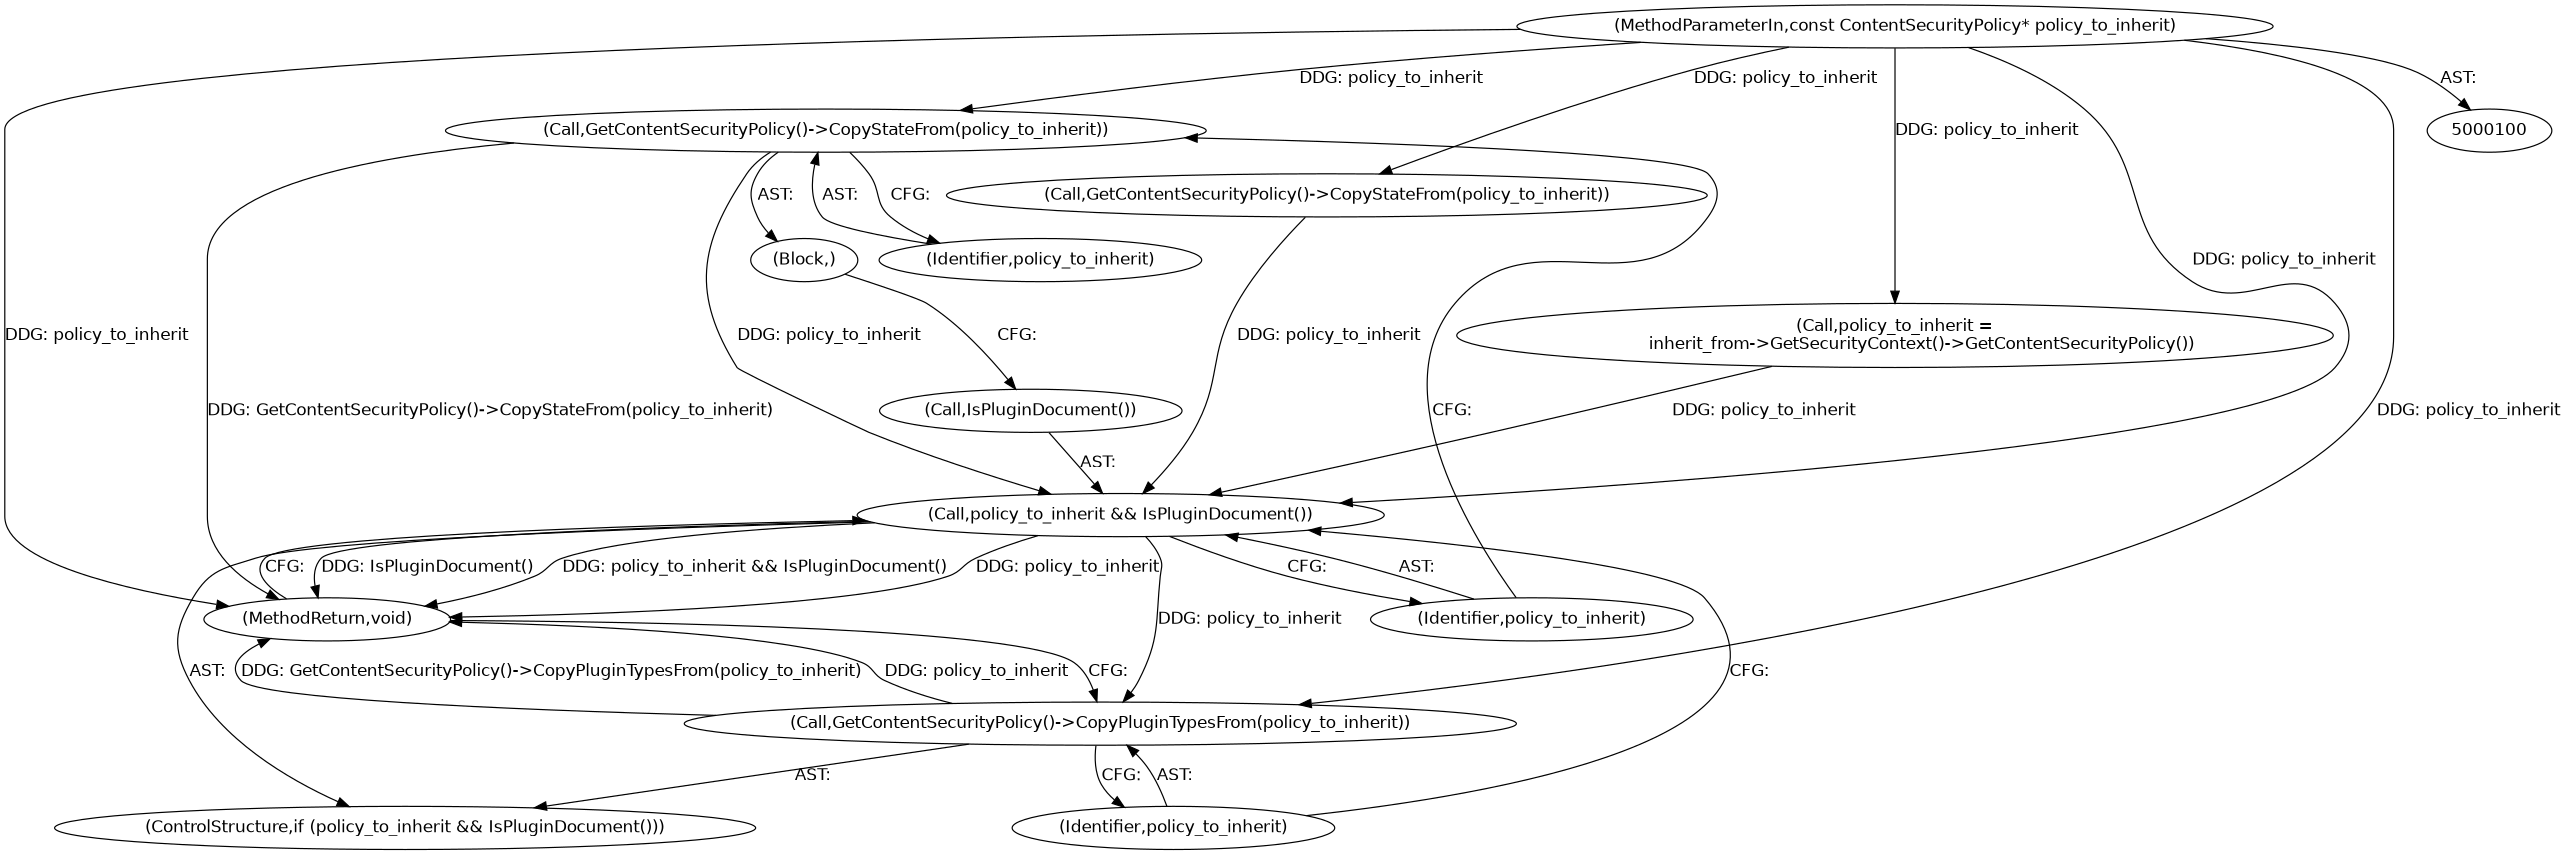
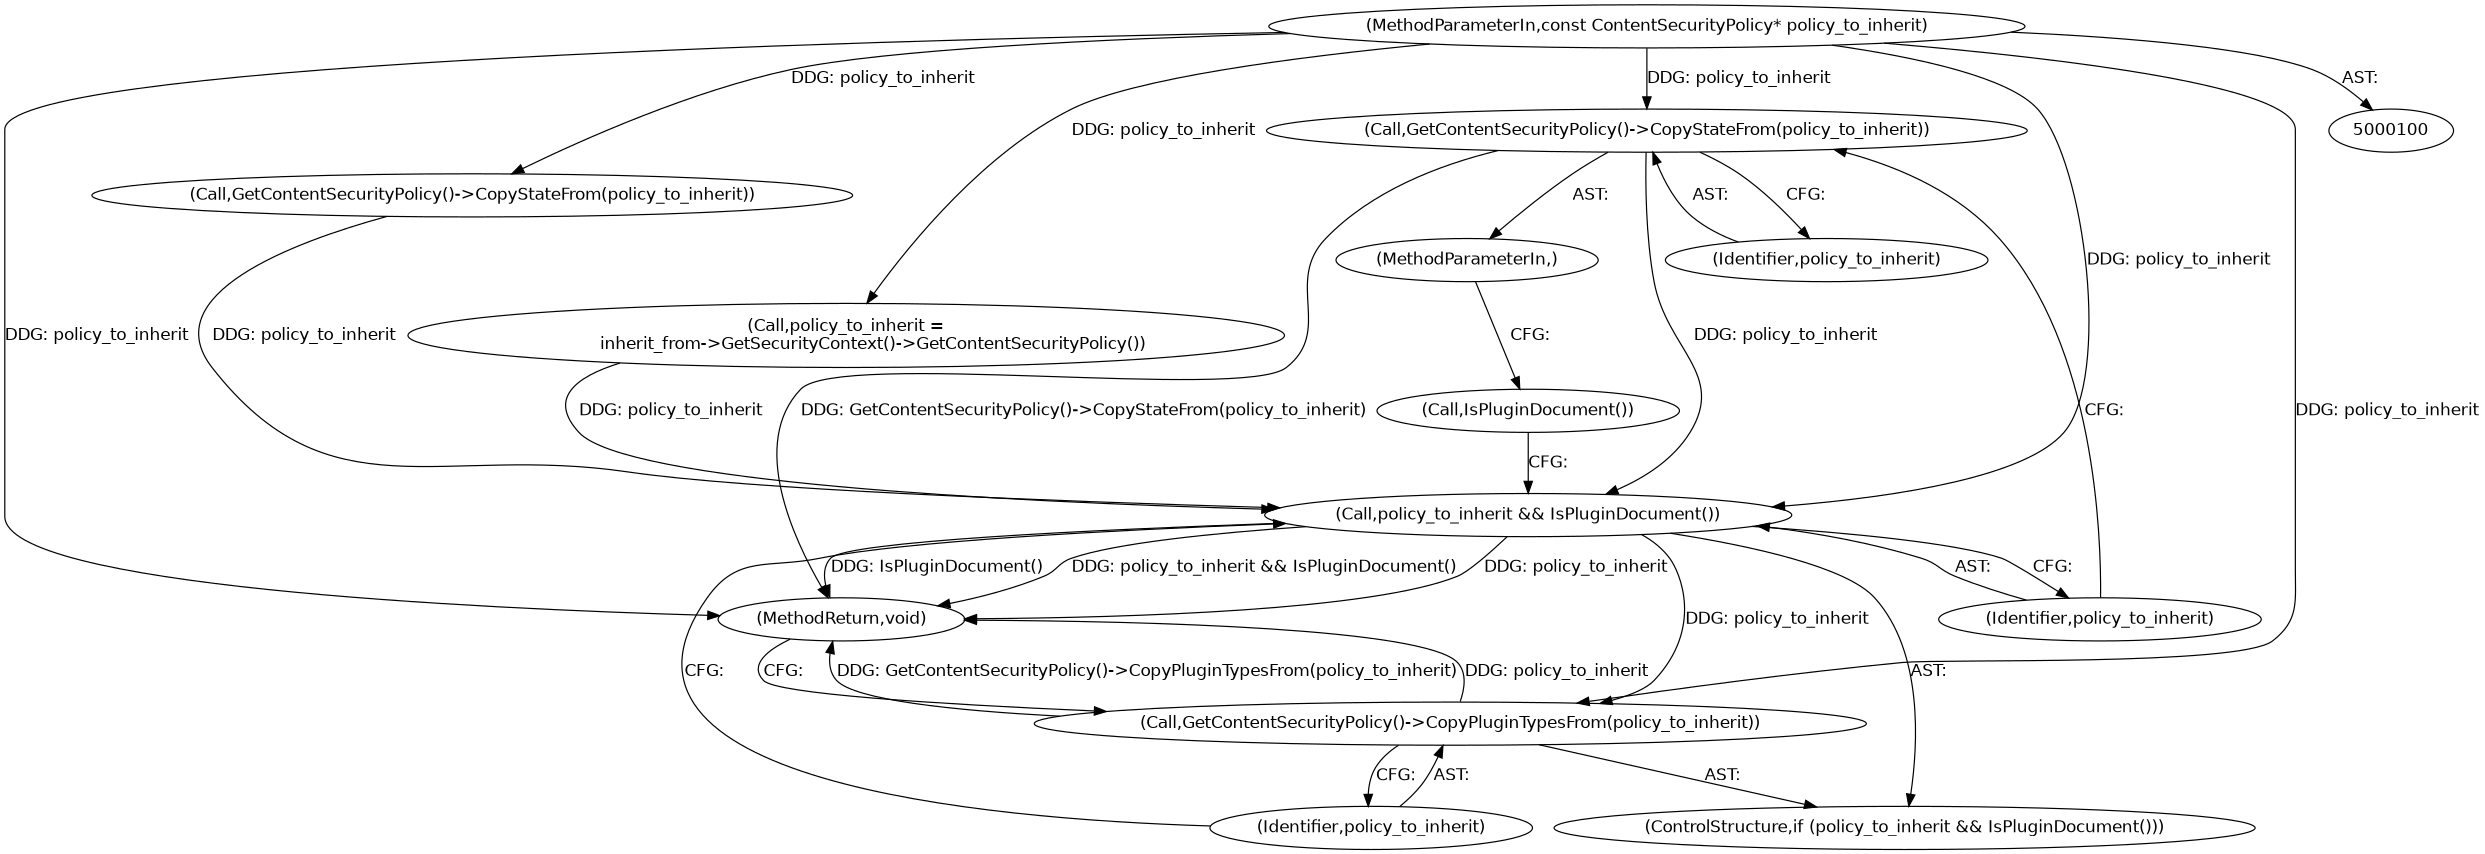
node "(Block,)": label "(Block,)" -> "(MethodParameterIn,)"
edge "(Call,IsPluginDocument())" -> "(Call,policy_to_inherit && IsPluginDocument())": label "AST: " -> "CFG: "
edge "(MethodReturn,void)" -> "(Call,policy_to_inherit && IsPluginDocument())": removed, label "CFG:"
